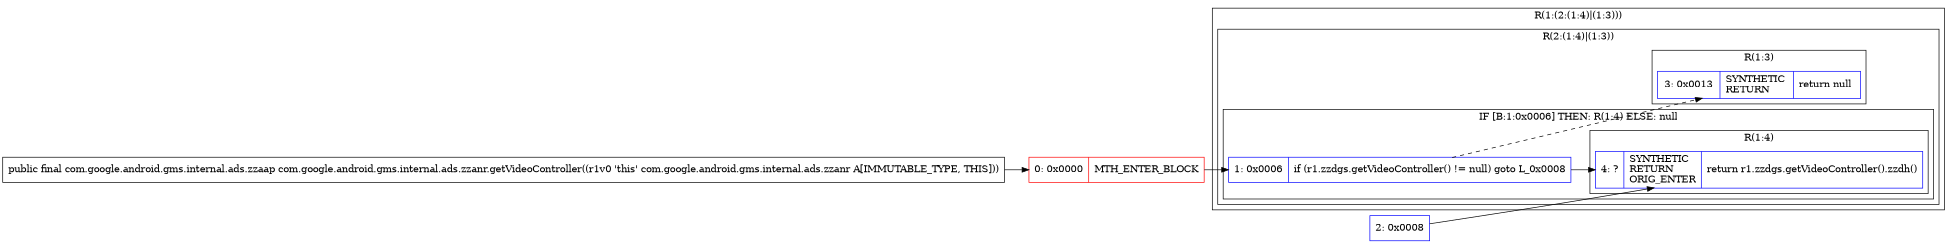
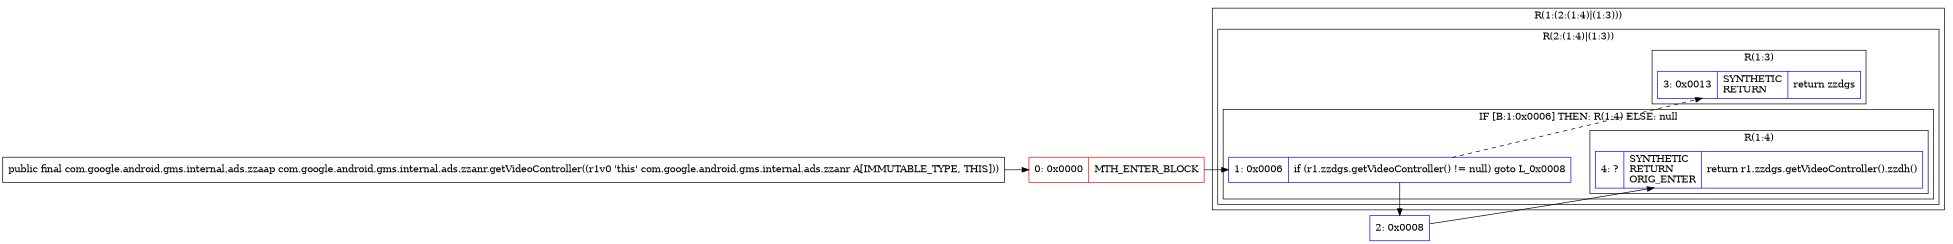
node "3: 0x0013": text "return null" -> "return zzdgs"
edge "1: 0x0006" -> "4: ?": now "1: 0x0006" -> "2: 0x0008"
